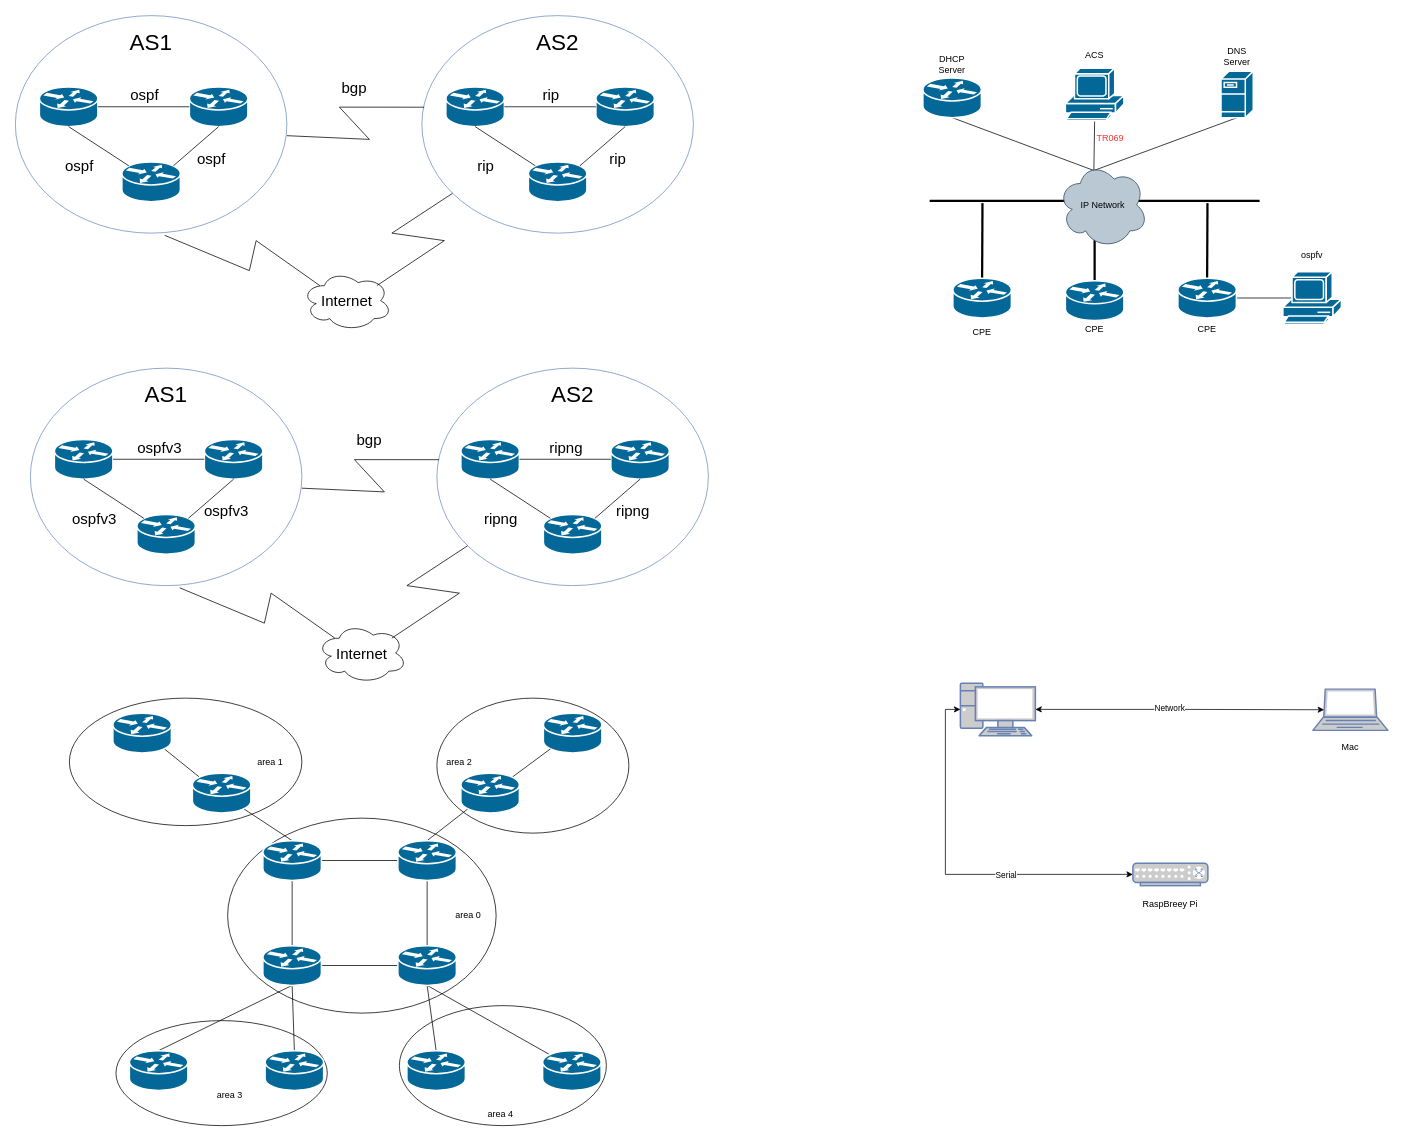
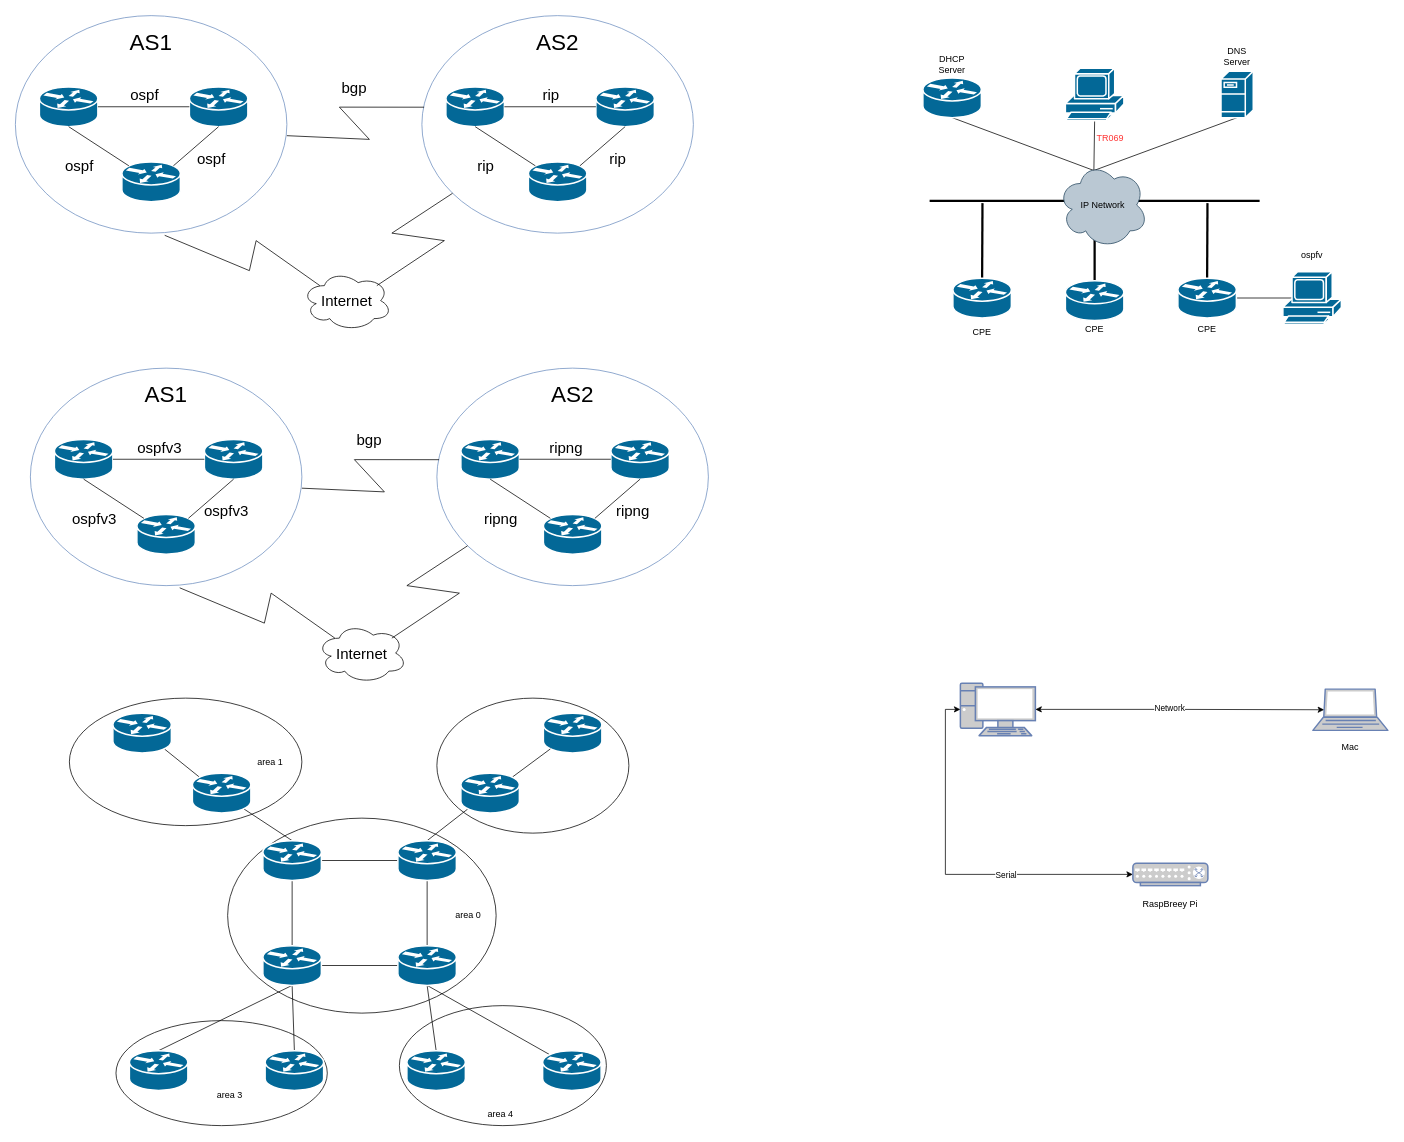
node "ACS": removed
node "area 2": removed
